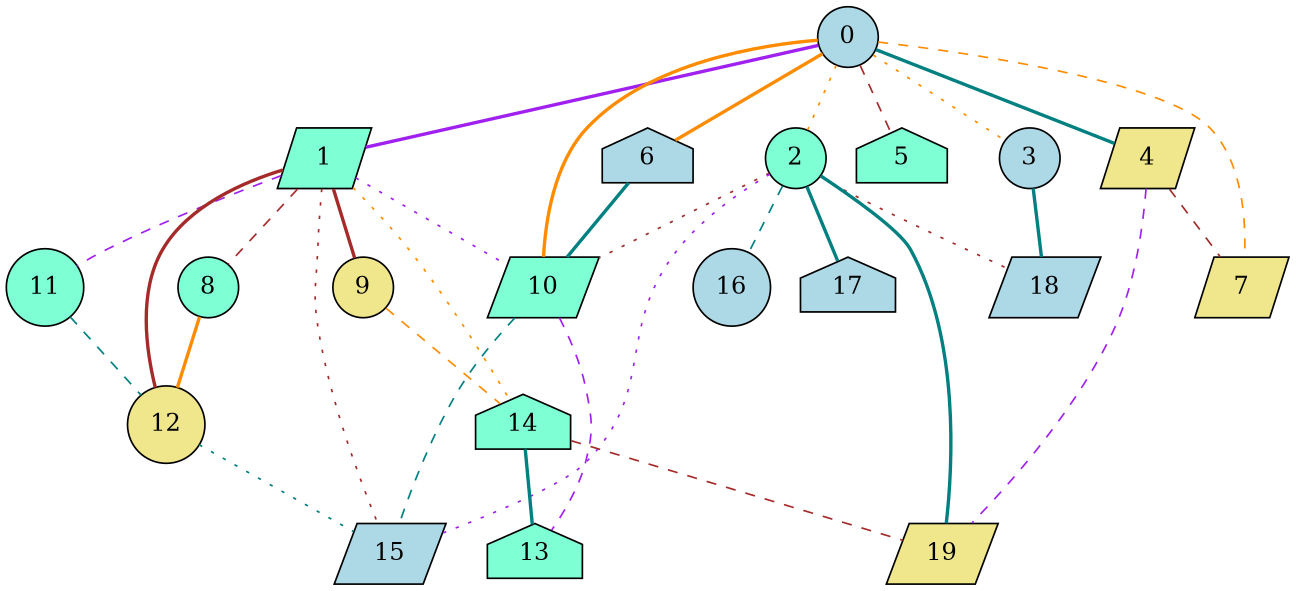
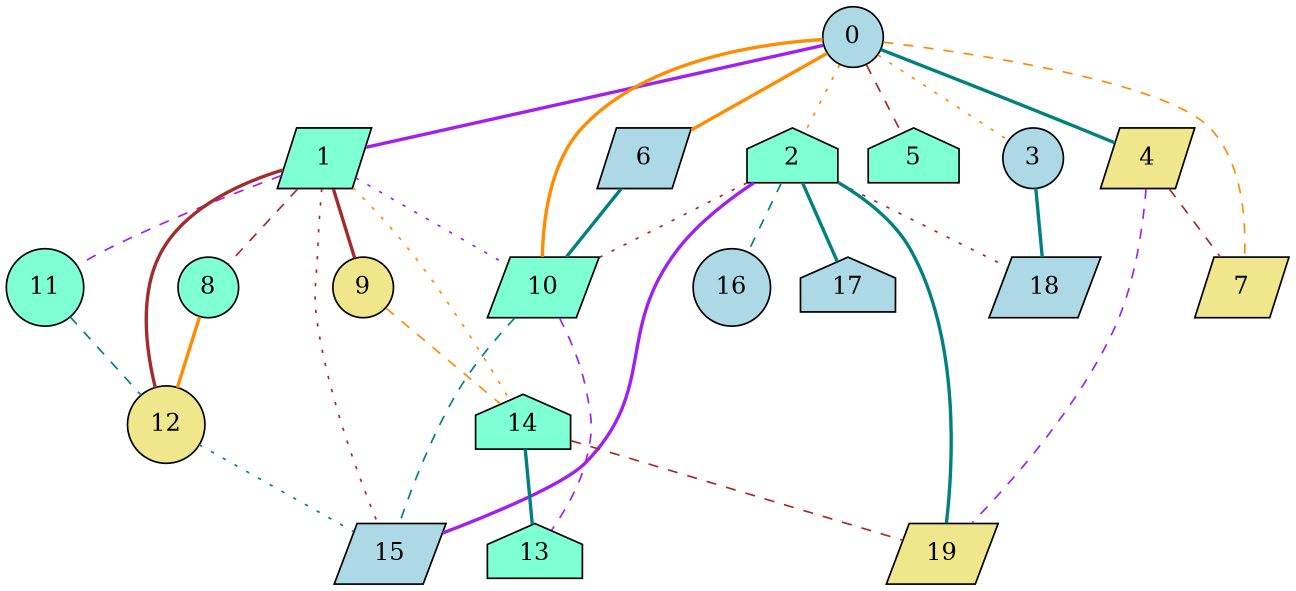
node "6": shape house -> parallelogram
node "2": shape circle -> house
edge "2" -- "15": style dotted -> bold
